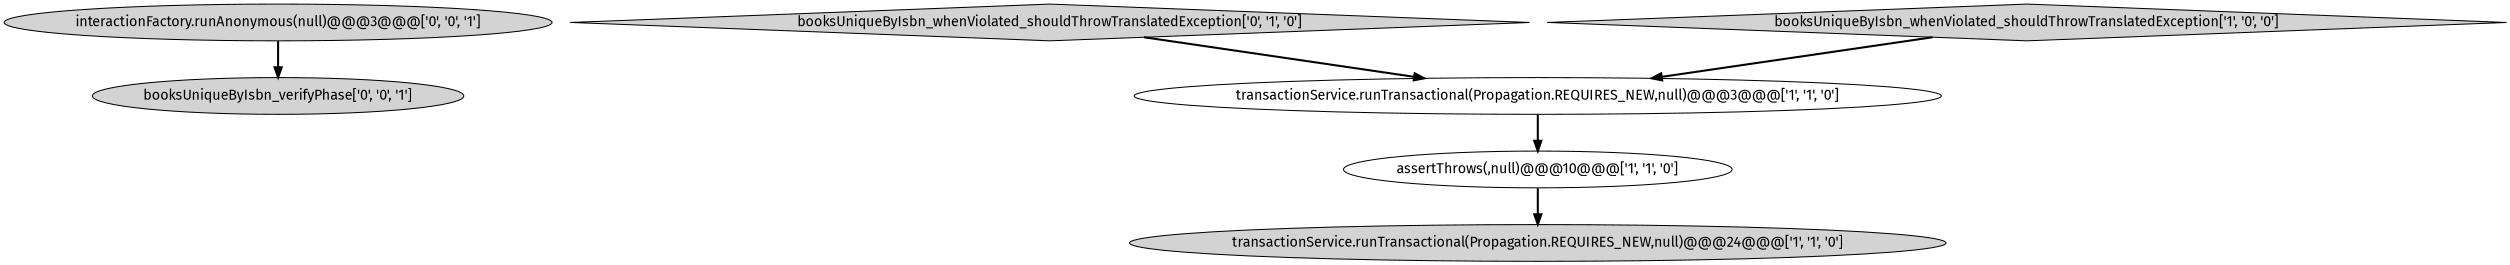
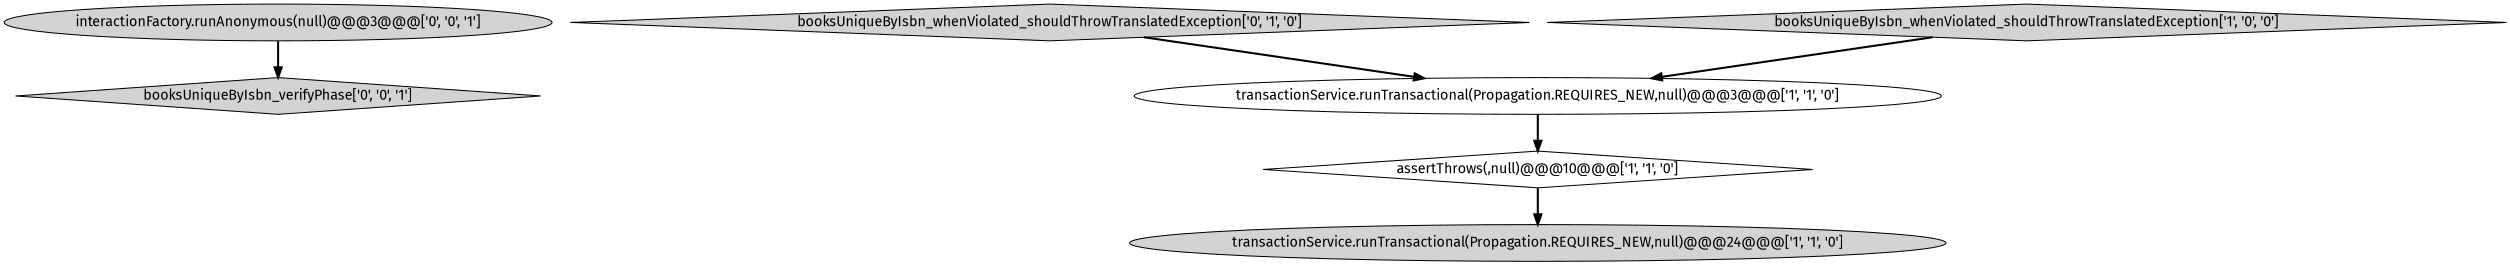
node "booksUniqueByIsbn_verifyPhase['0', '0', '1']": shape ellipse -> diamond
node "assertThrows(,null)@@@10@@@['1', '1', '0']": shape ellipse -> diamond
